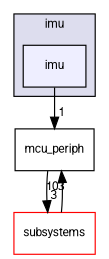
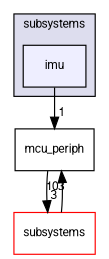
cluster "imu": label "imu" -> "subsystems"
